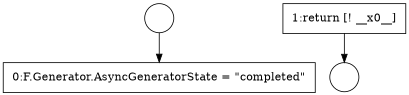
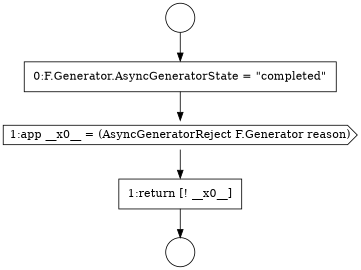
node "1:app __x0__ = (AsyncGeneratorReject F.Generator reason)": added
